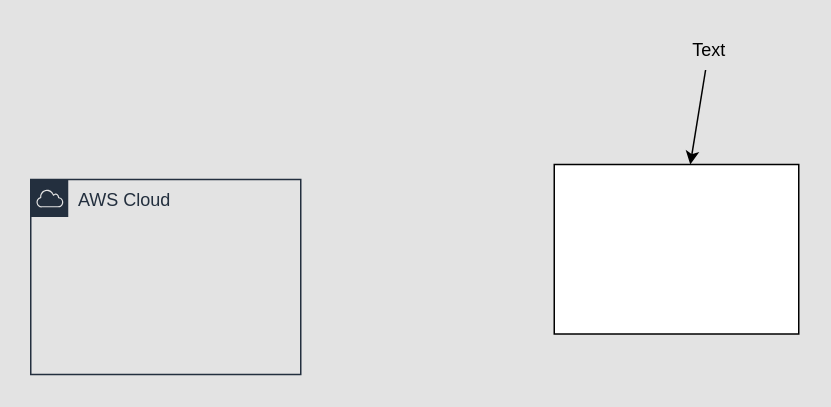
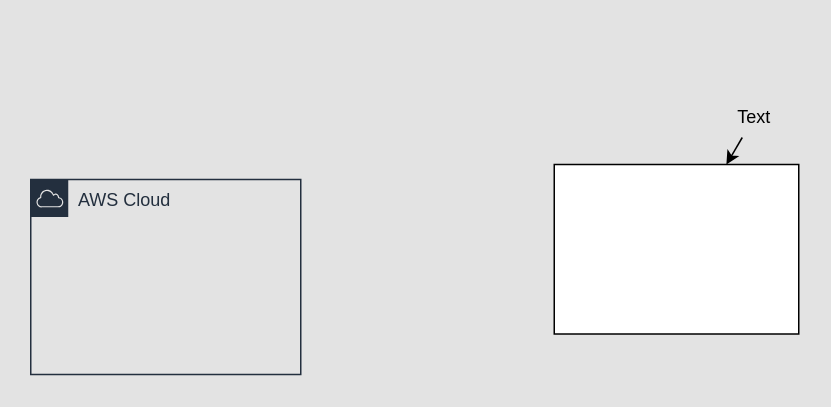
node "Text": moved (709, 50) -> (754, 118)
